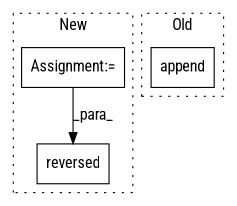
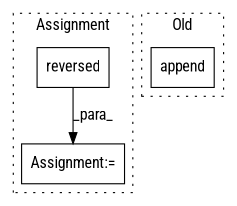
cluster "New": label "New" -> "Assignment"
edge "Assignment:=" -> "reversed": reversed
